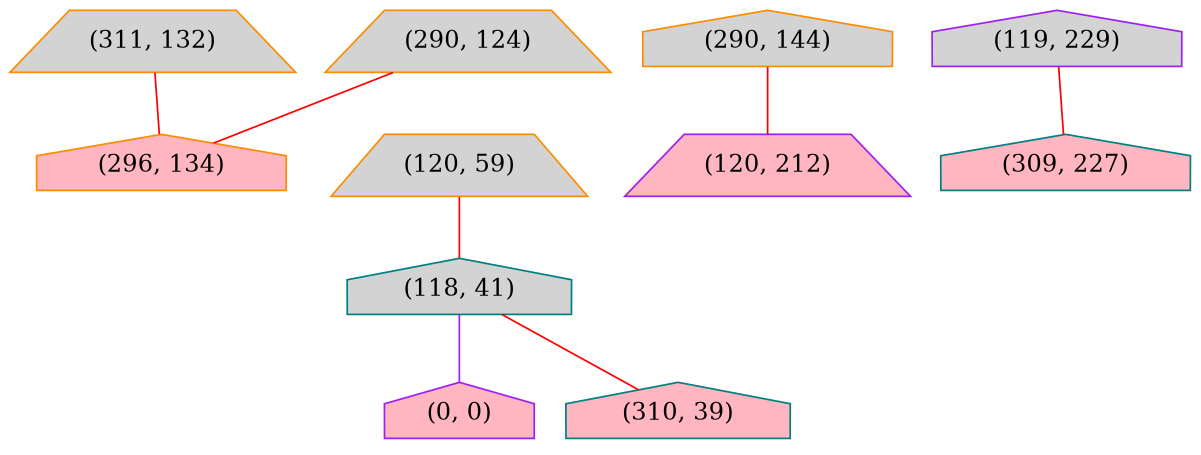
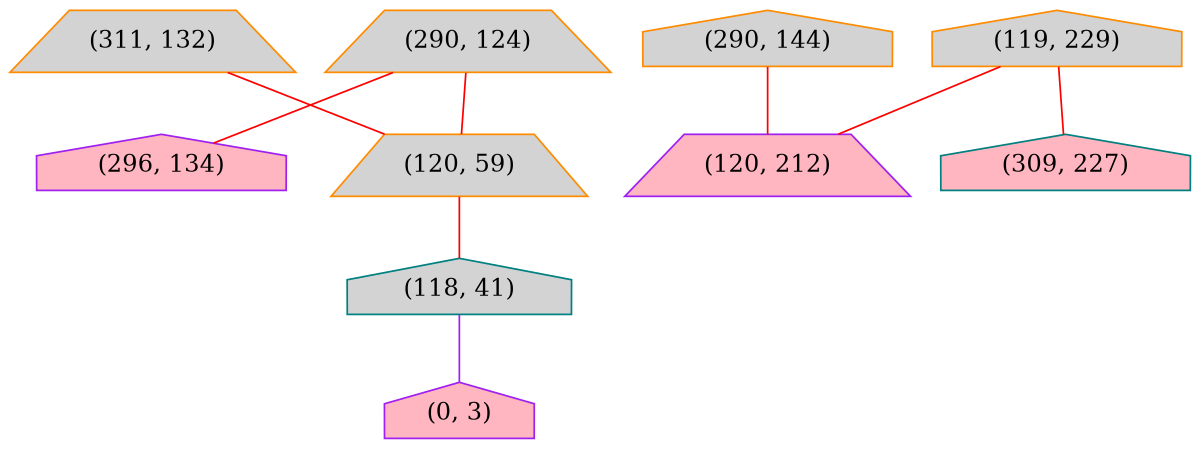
node "(119, 229)": color purple -> darkorange
edge "(119, 229)" -- "(120, 212)": added
edge "(311, 132)" -- "(296, 134)": now "(311, 132)" -- "(120, 59)"
edge "(290, 124)" -- "(120, 59)": added
node "(296, 134)": color darkorange -> purple
node "(0, 0)": label "(0, 0)" -> "(0, 3)"
node "(310, 39)": removed
